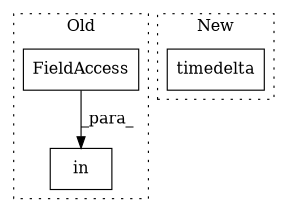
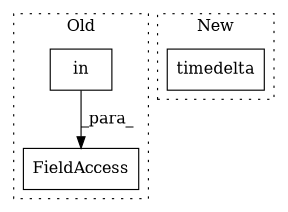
edge "FieldAccess" -> "in": reversed
